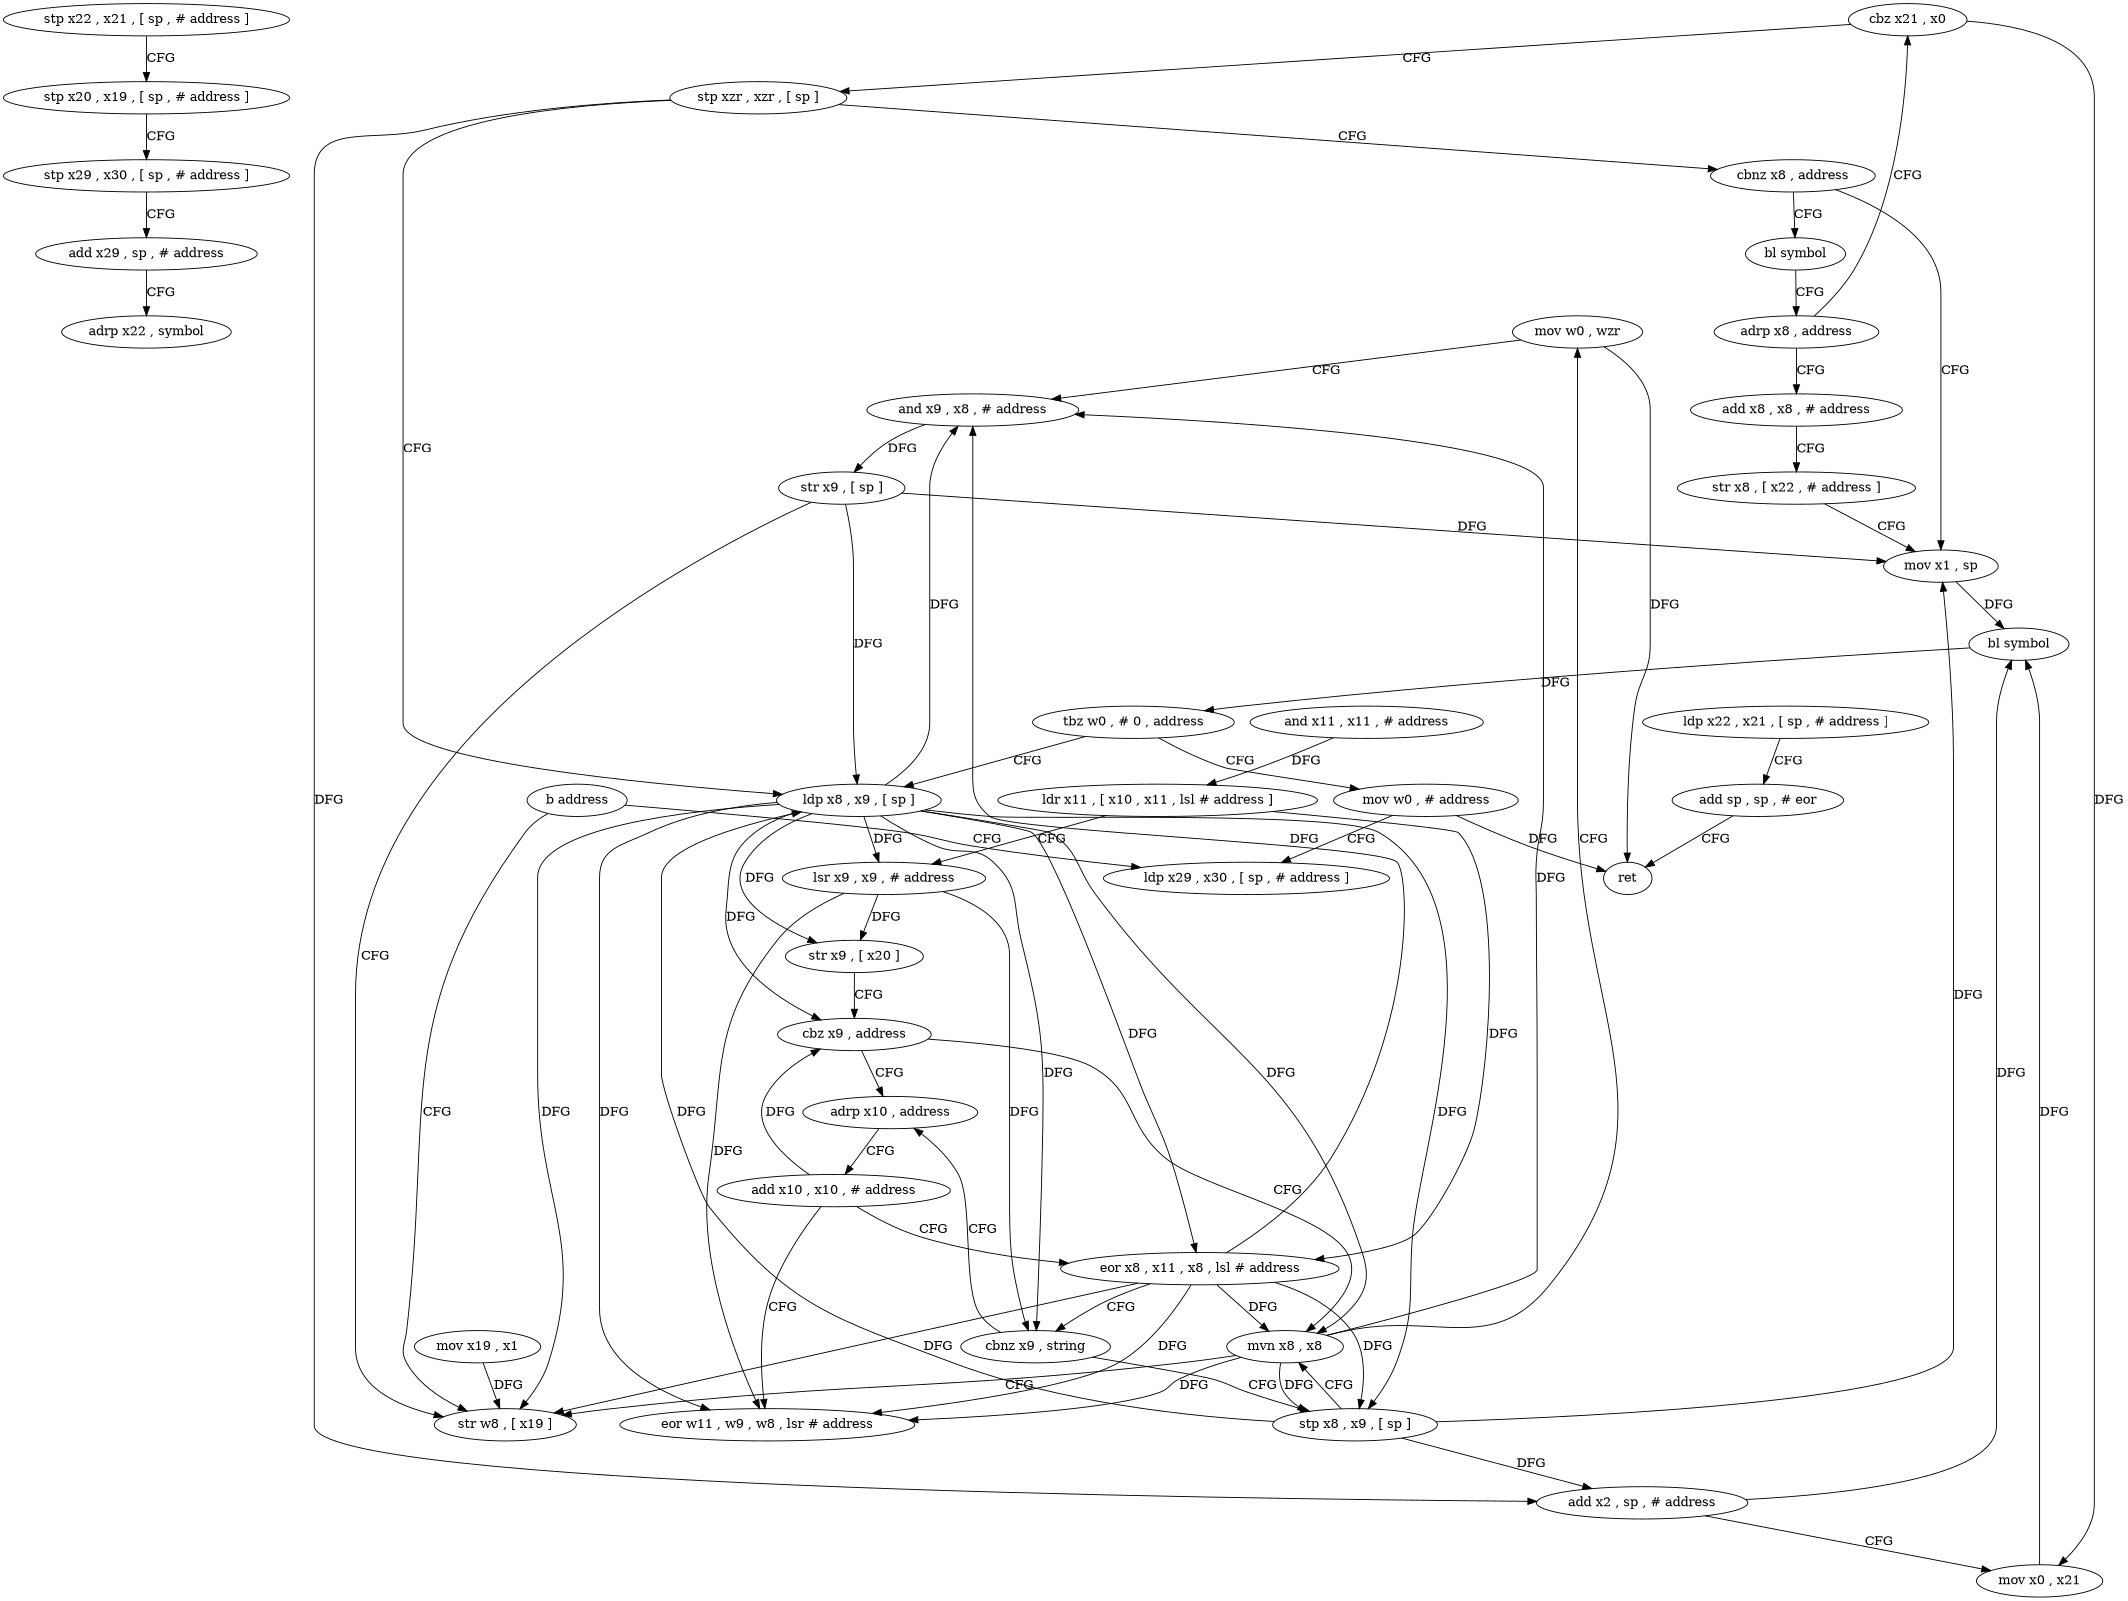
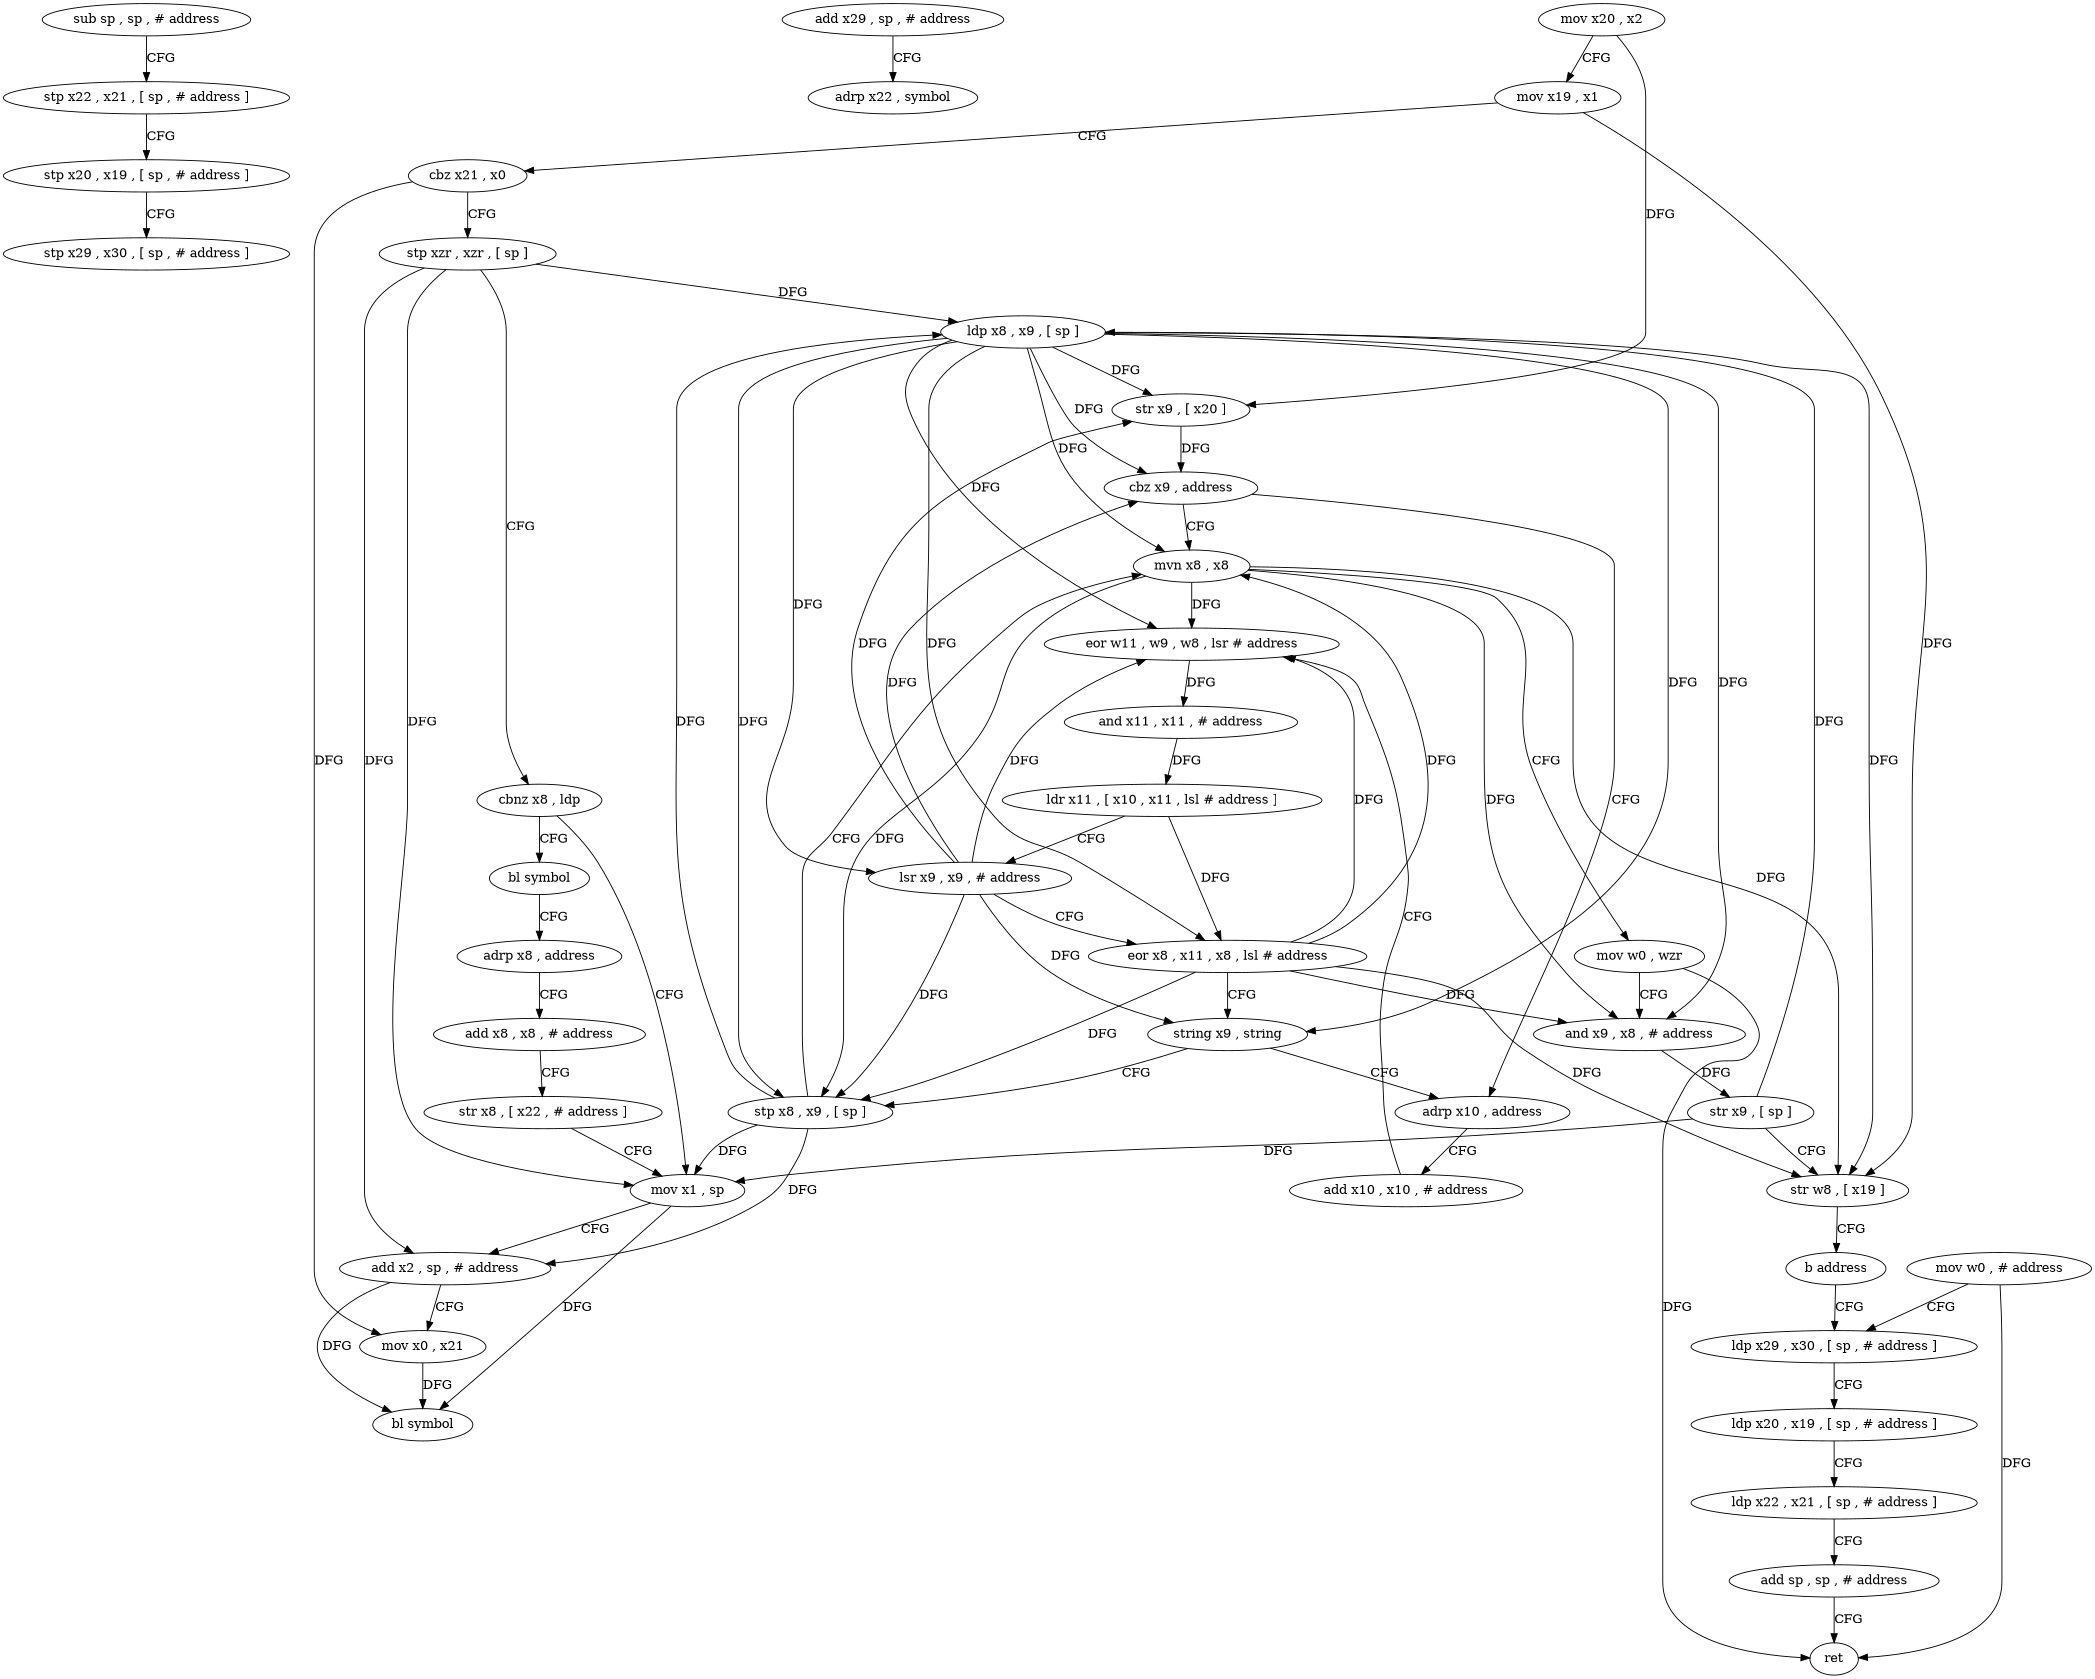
node "sub sp , sp , # address": added
node "mov x20 , x2": added
node "cbnz x8 , address": label "cbnz x8 , address" -> "cbnz x8 , ldp"
edge "adrp x8 , address" -> "cbz x21 , x0": now "mov x19 , x1" -> "cbz x21 , x0"
edge "stp x29 , x30 , [ sp , # address ]" -> "add x29 , sp , # address": removed, label "CFG"
edge "stp xzr , xzr , [ sp ]" -> "ldp x8 , x9 , [ sp ]": label "CFG" -> "DFG"
edge "eor w11 , w9 , w8 , lsr # address" -> "and x11 , x11 , # address": added, label "DFG"
node "tbz w0 , # 0 , address": removed
node "add sp , sp , # eor": label "add sp , sp , # eor" -> "add sp , sp , # address"
edge "stp xzr , xzr , [ sp ]" -> "mov x1 , sp": added, label "DFG"
edge "str x9 , [ x20 ]" -> "cbz x9 , address": label "CFG" -> "DFG"
edge "lsr x9 , x9 , # address" -> "stp x8 , x9 , [ sp ]": added, label "DFG"
edge "b address" -> "str w8 , [ x19 ]": reversed
edge "add x10 , x10 , # address" -> "cbz x9 , address": now "lsr x9 , x9 , # address" -> "cbz x9 , address"
edge "mov x1 , sp" -> "add x2 , sp , # address": added, label "CFG"
edge "add x10 , x10 , # address" -> "eor x8 , x11 , x8 , lsl # address": now "lsr x9 , x9 , # address" -> "eor x8 , x11 , x8 , lsl # address"
node "cbnz x9 , string": label "cbnz x9 , string" -> "string x9 , string"
edge "mvn x8 , x8" -> "str w8 , [ x19 ]": label "CFG" -> "DFG"
node "ldp x20 , x19 , [ sp , # address ]": added
